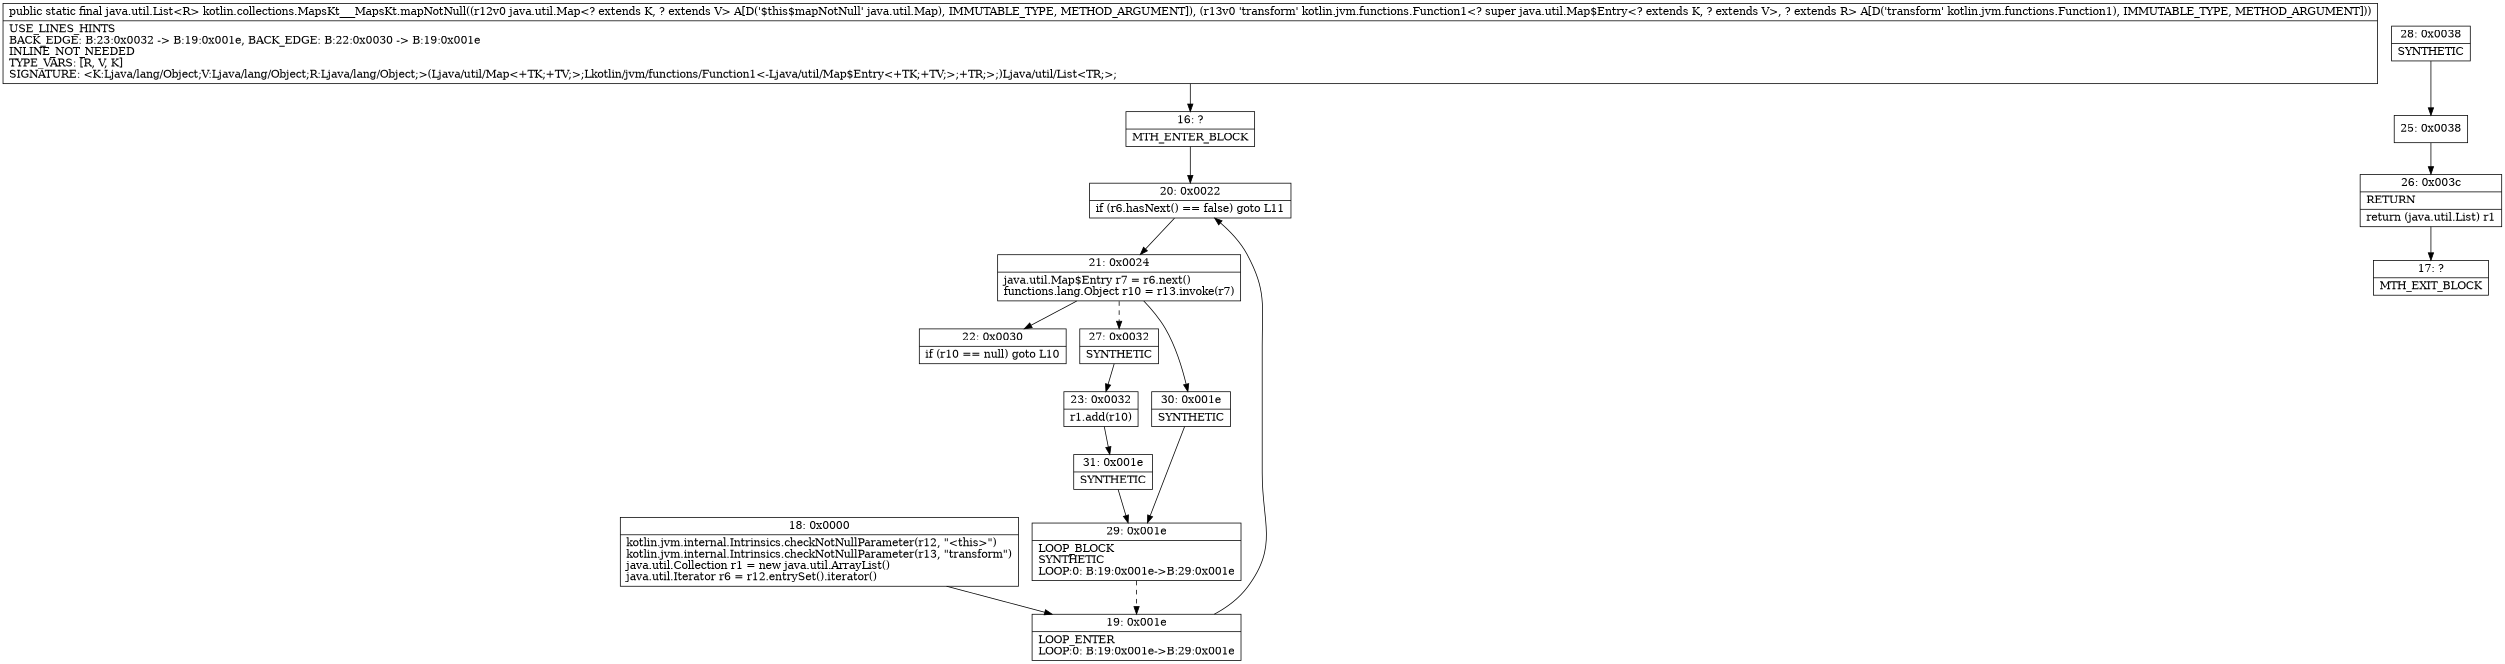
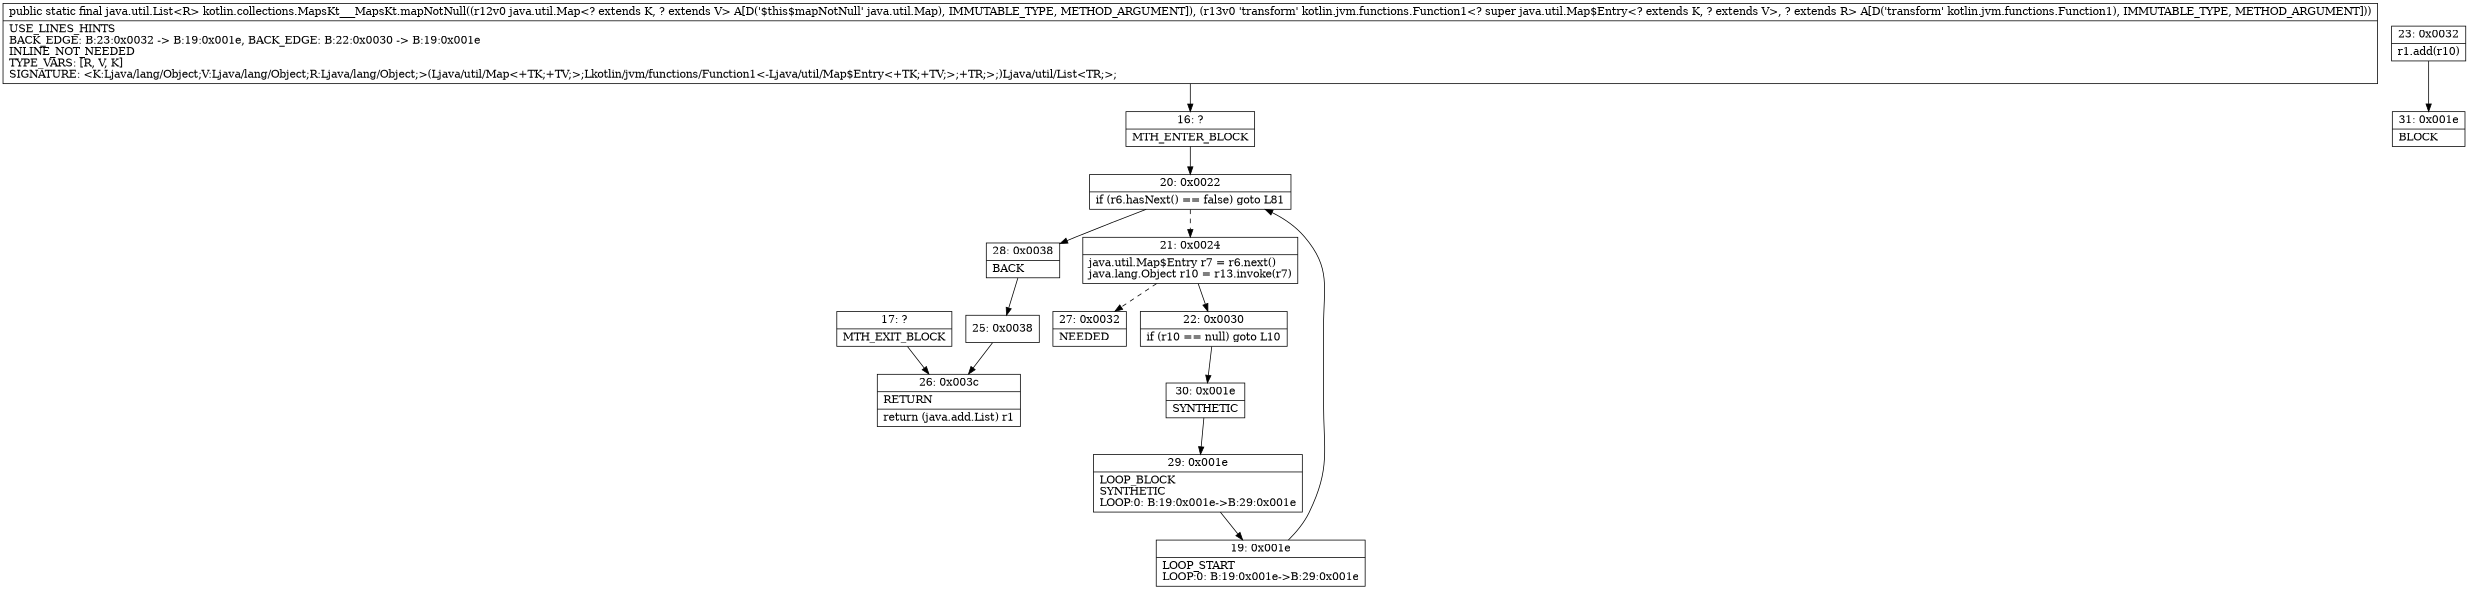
node "28: 0x0038": text "SYNTHETIC" -> "BACK"
node "20: 0x0022": text "if (r6.hasNext() == false) goto L11" -> "if (r6.hasNext() == false) goto L81"
node "26: 0x003c": text "return (java.util.List) r1" -> "return (java.add.List) r1"
edge "20: 0x0022" -> "28: 0x0038": added
edge "20: 0x0022" -> "21: 0x0024": style solid -> dashed
edge "26: 0x003c" -> "17: ?": reversed
node "21: 0x0024": text "functions.lang.Object r10 = r13.invoke(r7)" -> "java.lang.Object r10 = r13.invoke(r7)"
edge "21: 0x0024" -> "30: 0x001e": now "22: 0x0030" -> "30: 0x001e"
node "27: 0x0032": text "SYNTHETIC" -> "NEEDED"
edge "27: 0x0032" -> "23: 0x0032": removed
node "31: 0x001e": text "SYNTHETIC" -> "BLOCK"
edge "31: 0x001e" -> "29: 0x001e": removed
node "18: 0x0000": removed
edge "29: 0x001e" -> "19: 0x001e": style dashed -> solid
node "19: 0x001e": text "LOOP_ENTER" -> "LOOP_START"
